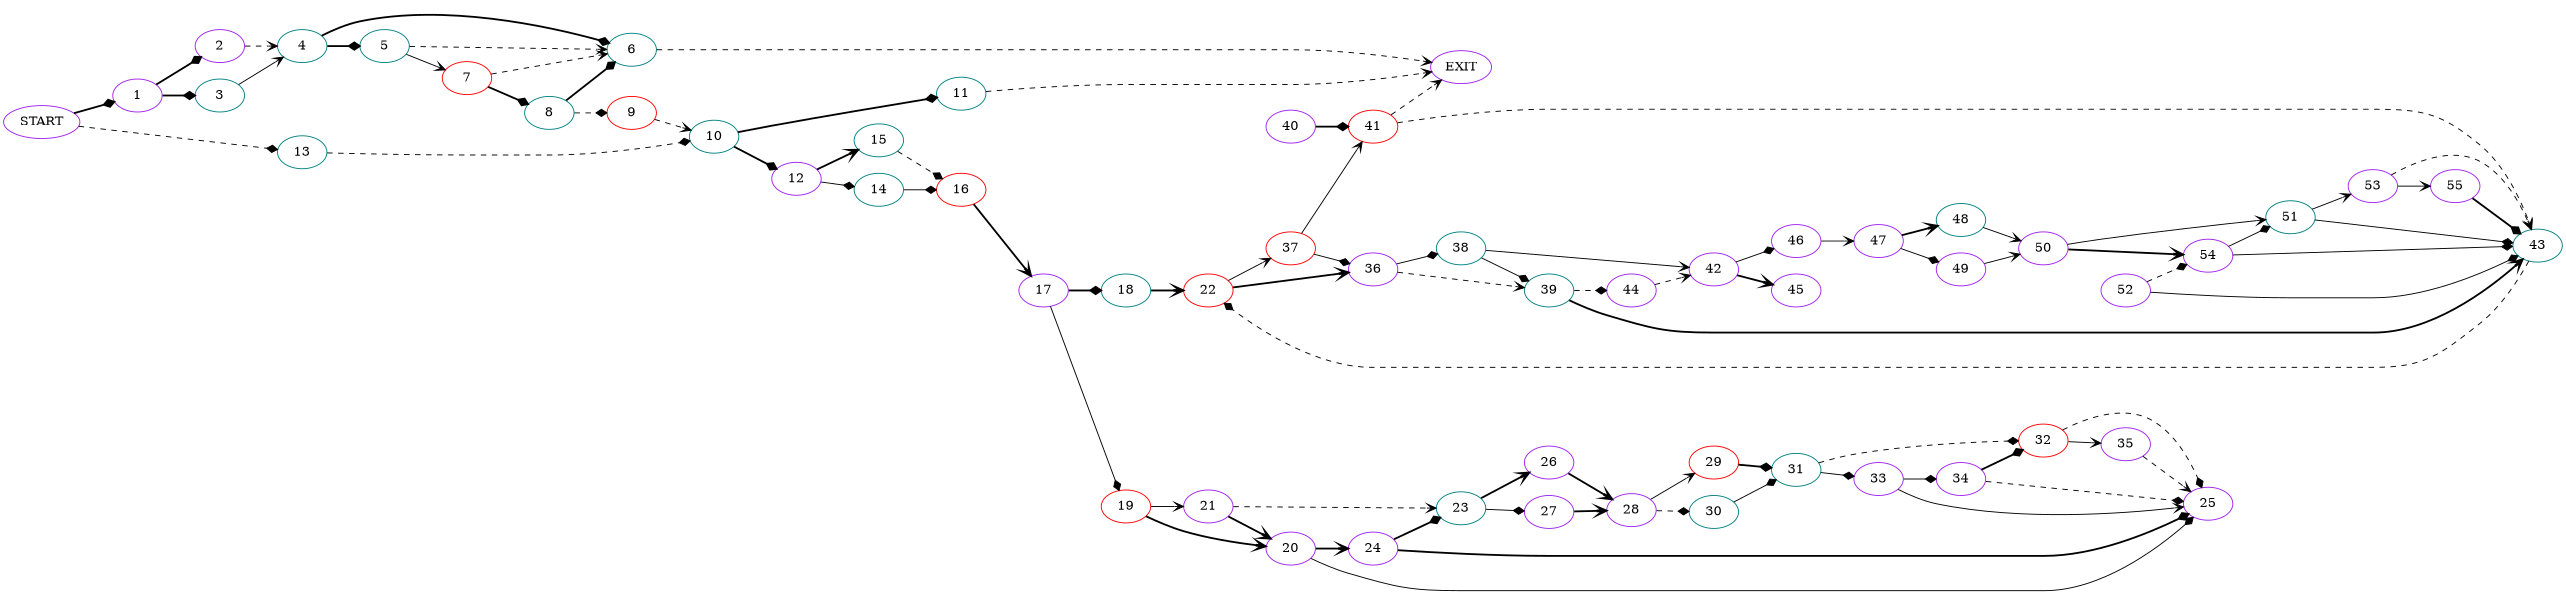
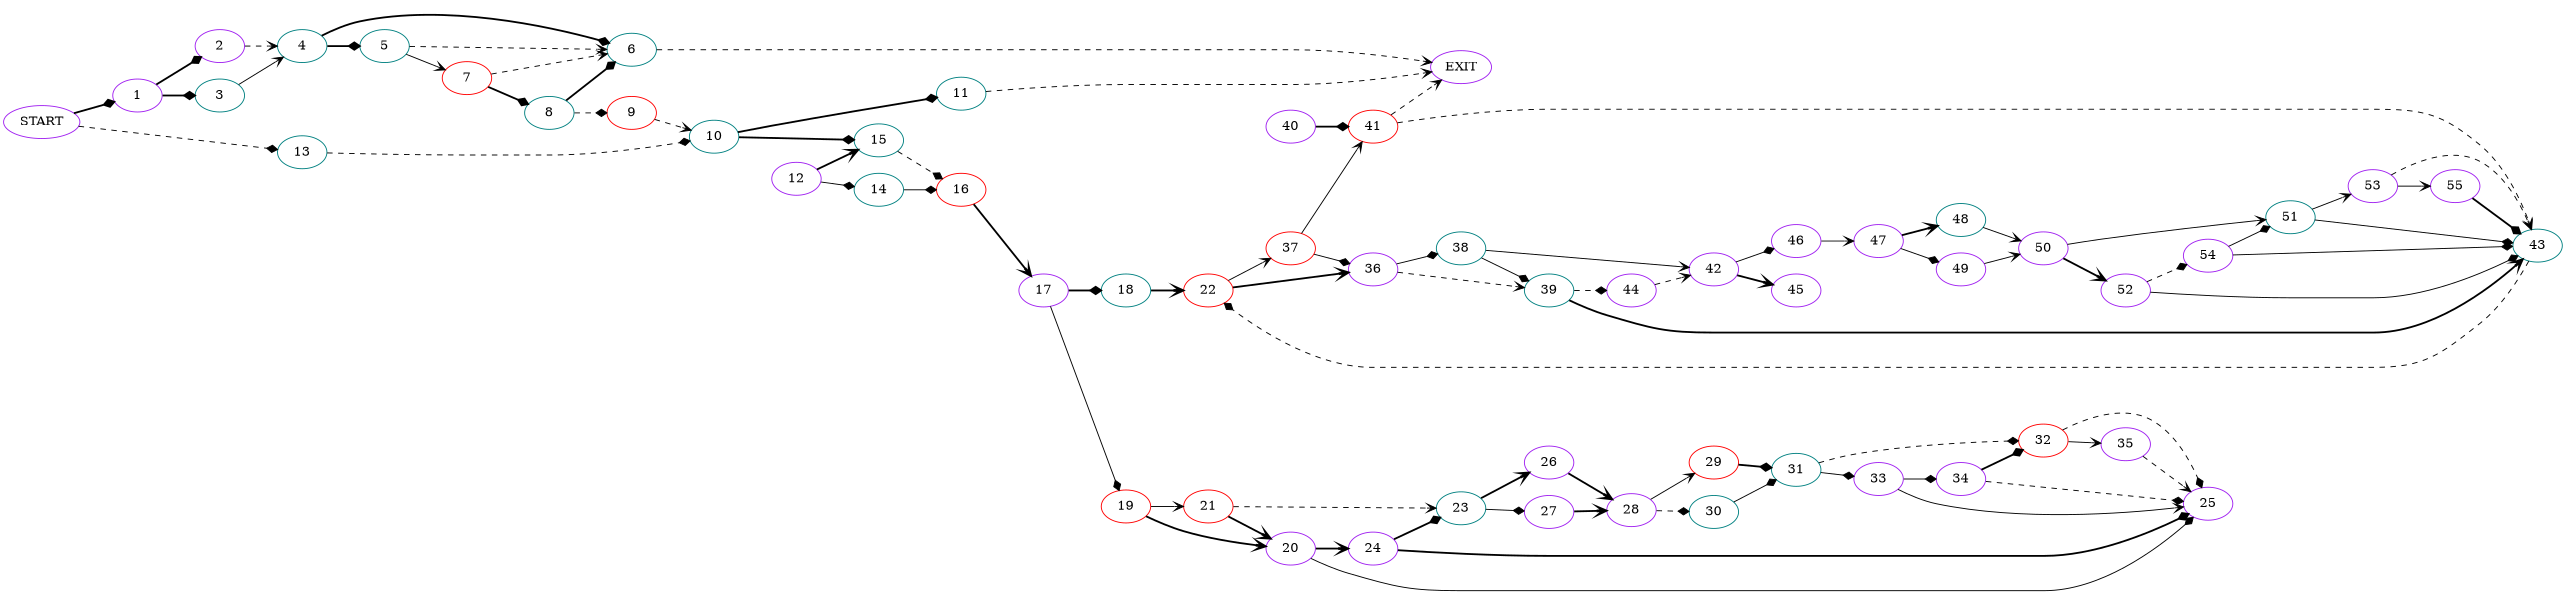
edge "10" -> "12": now "10" -> "15"
edge "50" -> "54": now "50" -> "52"
node "21": color purple -> red
